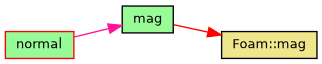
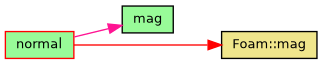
edge "mag" -> "Foam::mag": now "normal" -> "Foam::mag"
